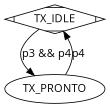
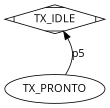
edge "TX_IDLE" -> "TX_PRONTO": removed, label "p3 && p4"
edge "TX_PRONTO" -> "TX_IDLE": label "p4" -> "p5"
